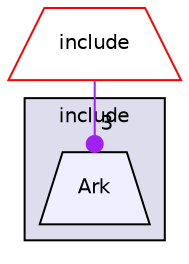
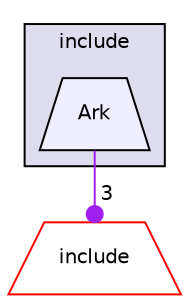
edge "include" -> "Ark": reversed
